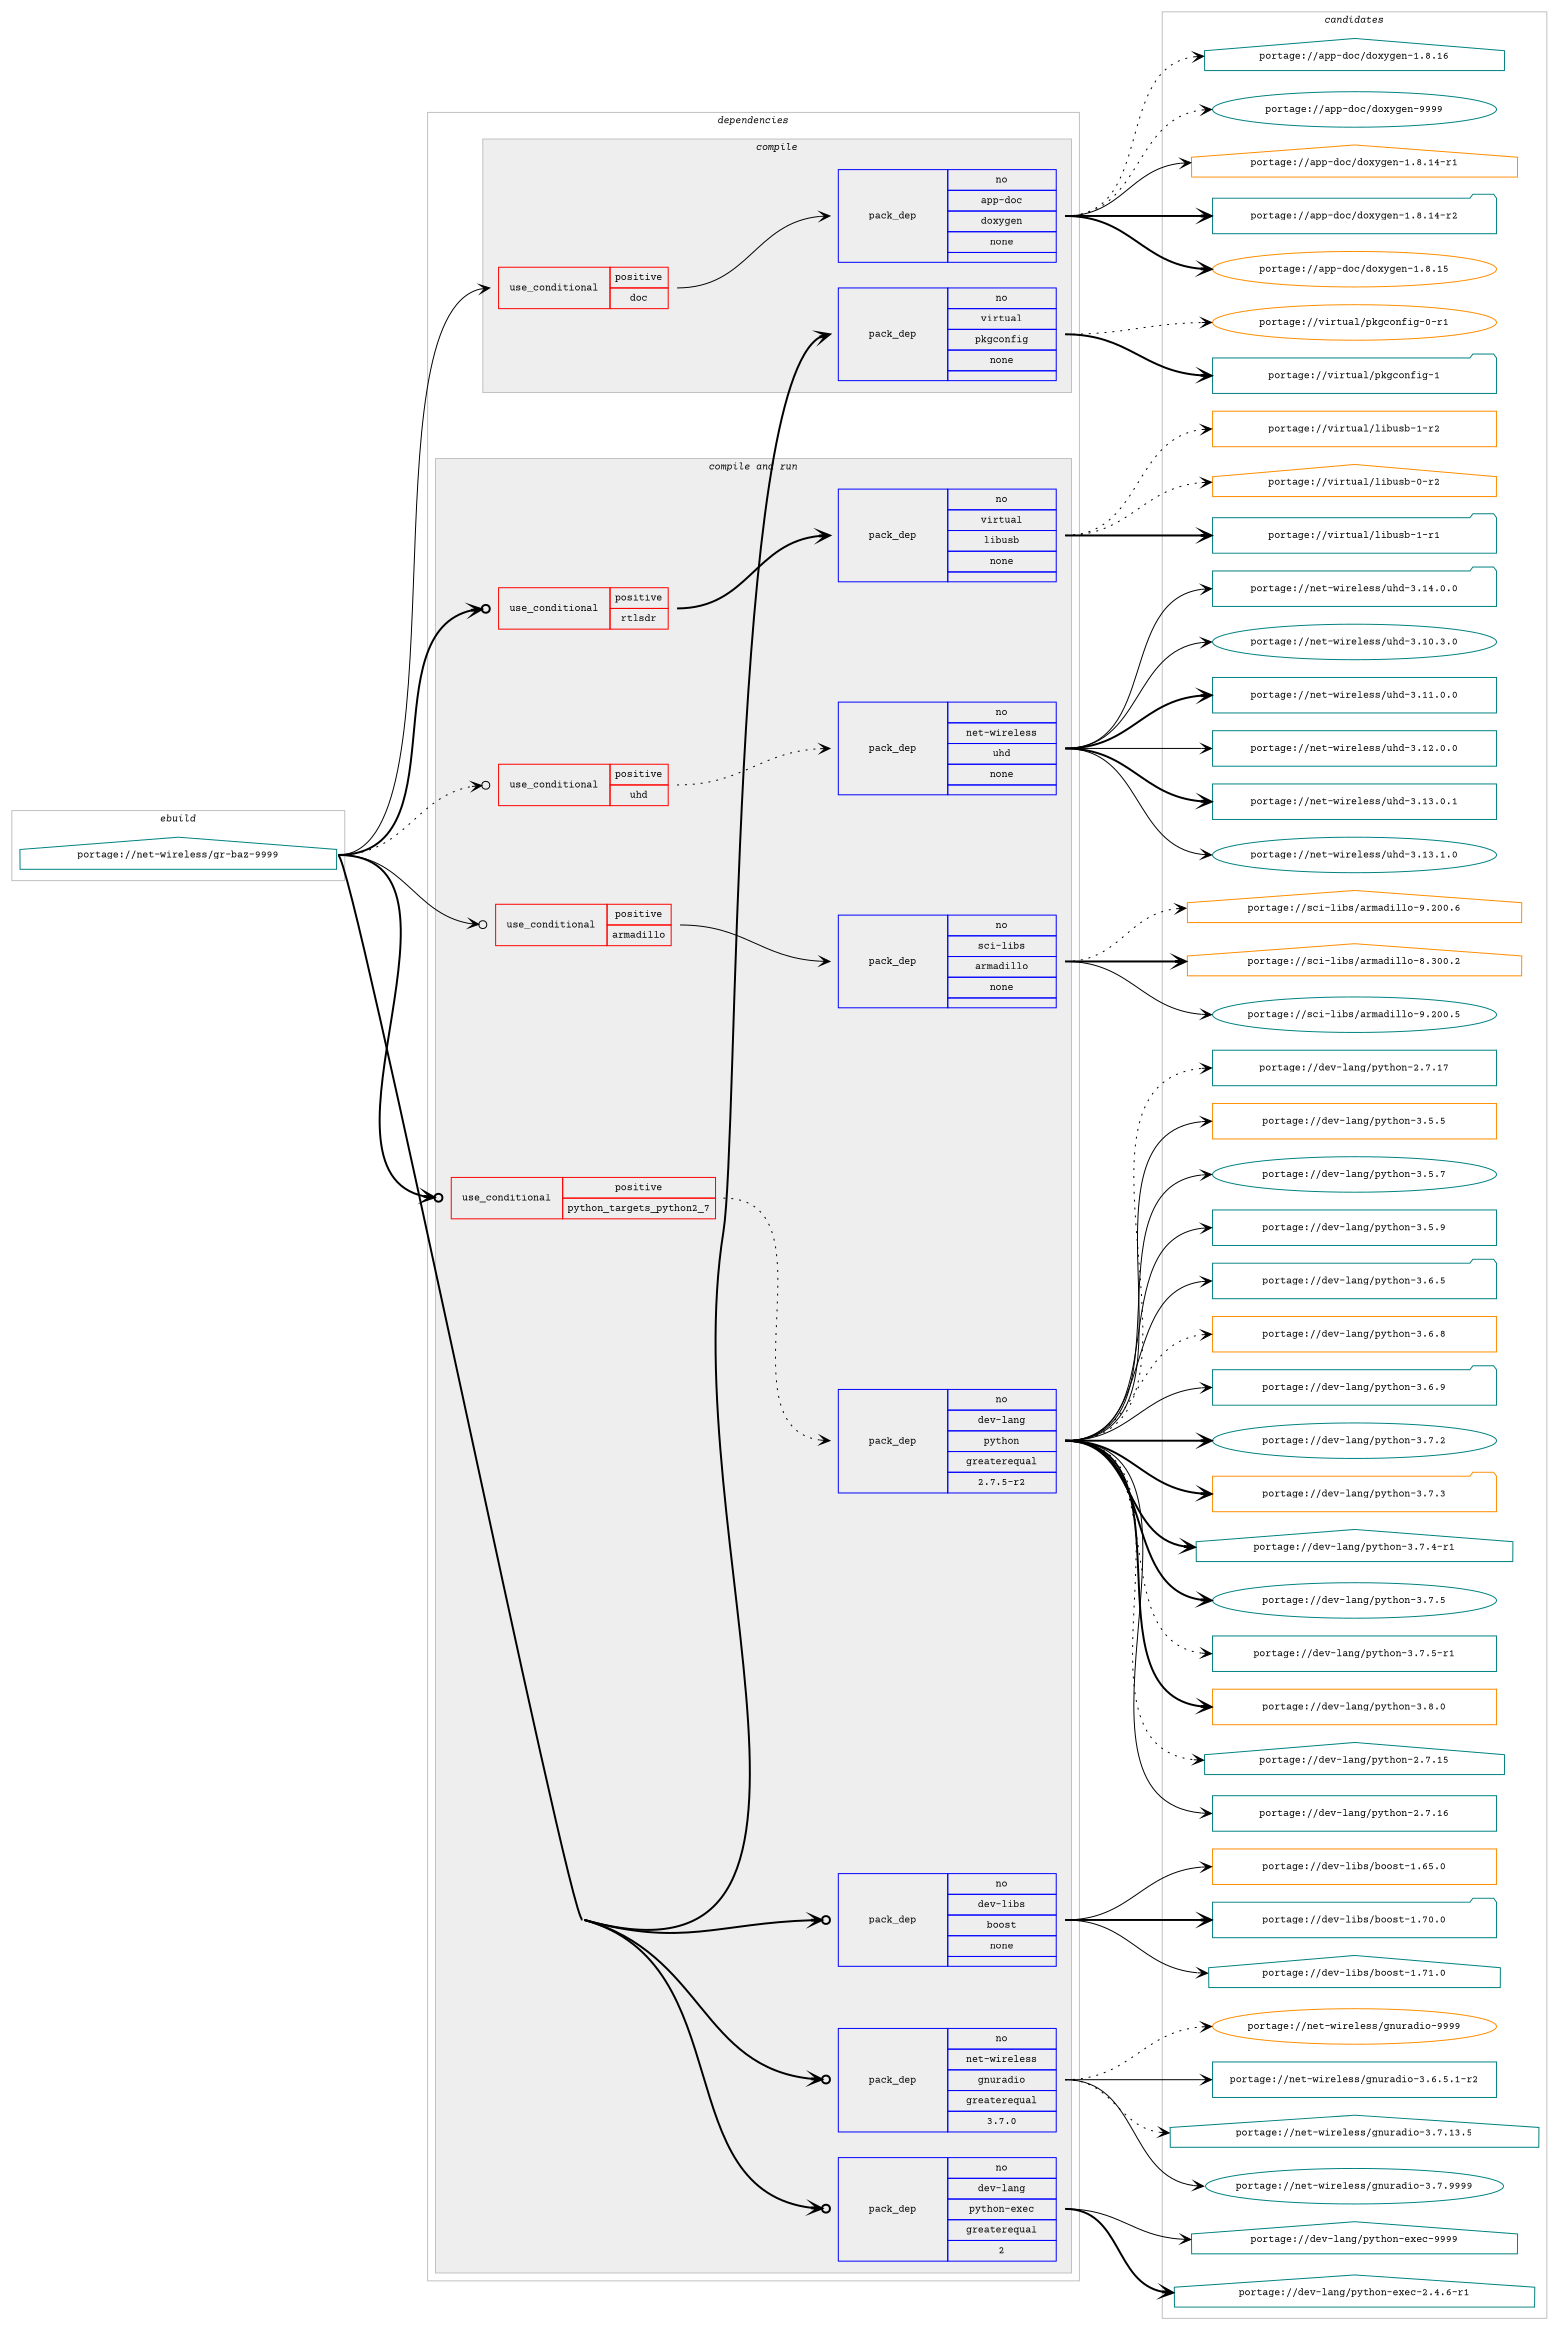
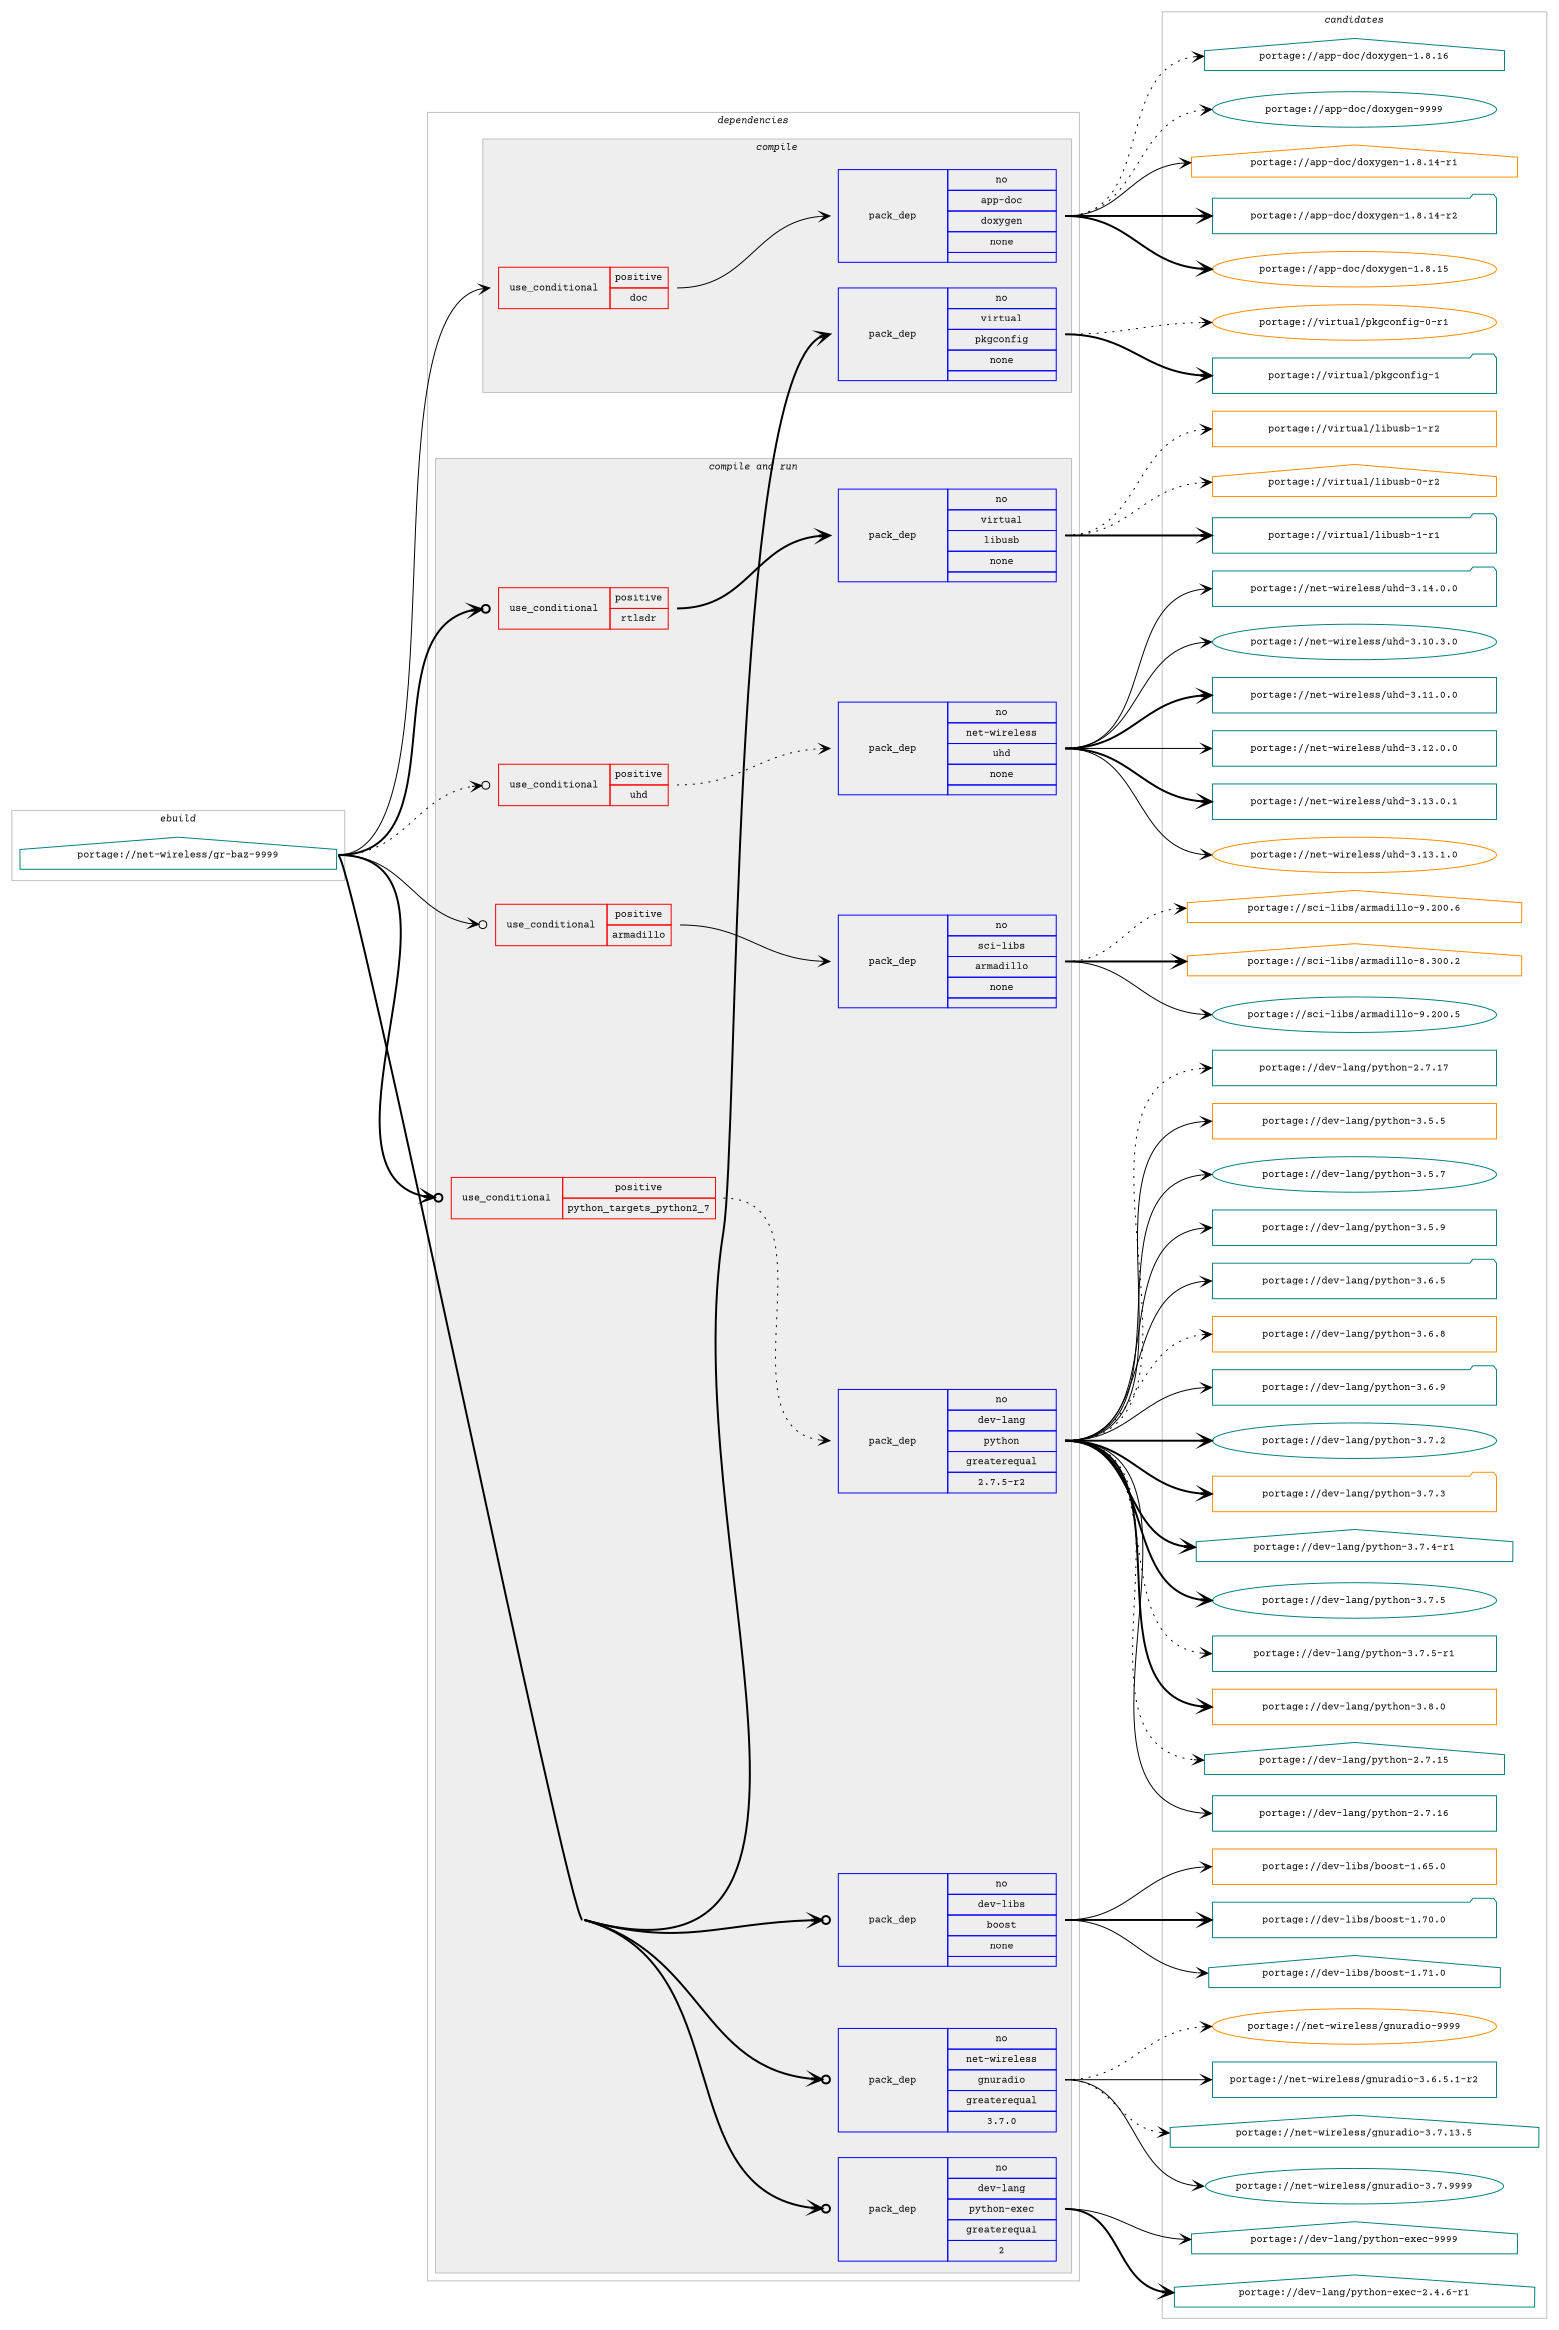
node "portage://net-wireless/uhd-3.13.1.0": color teal -> darkorange
